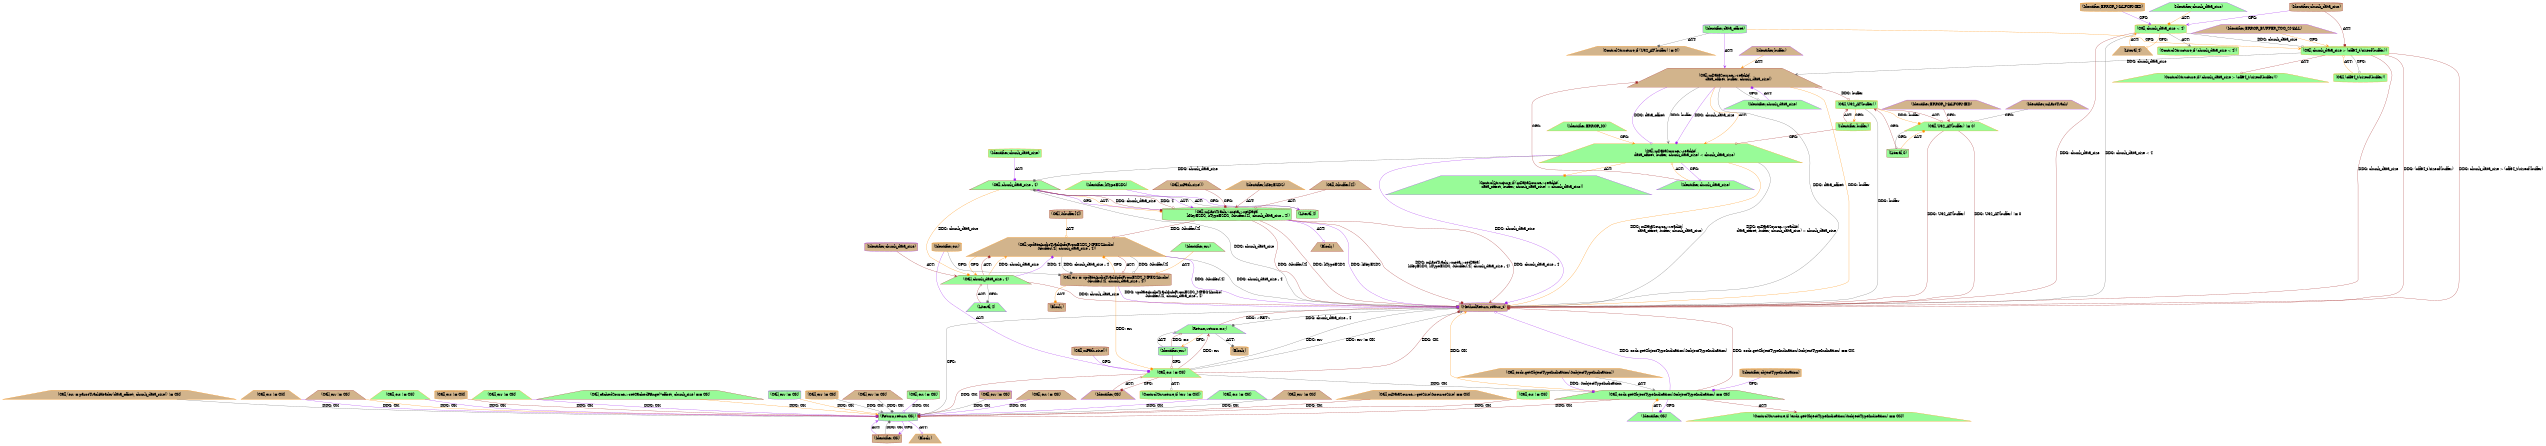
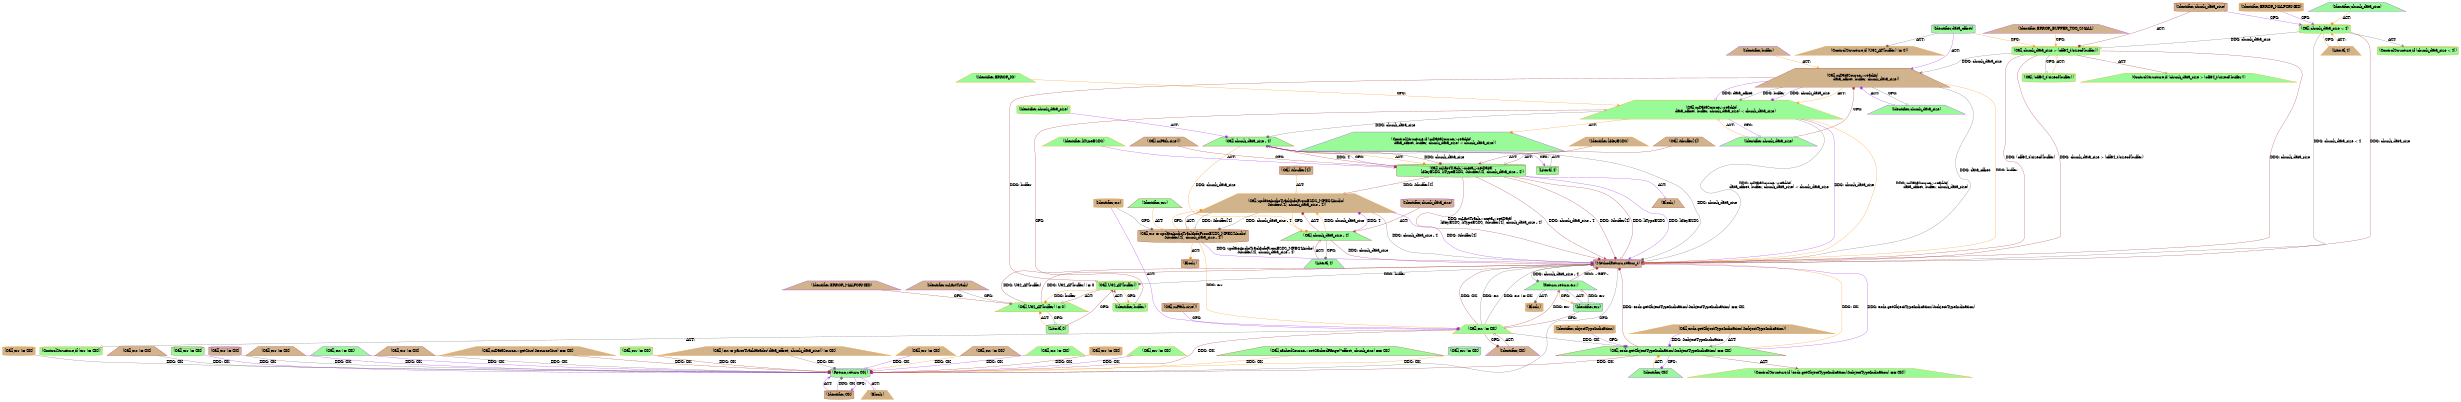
edge "(Call,U32_AT(buffer))" -> "(MethodReturn,status_t)": reversed
